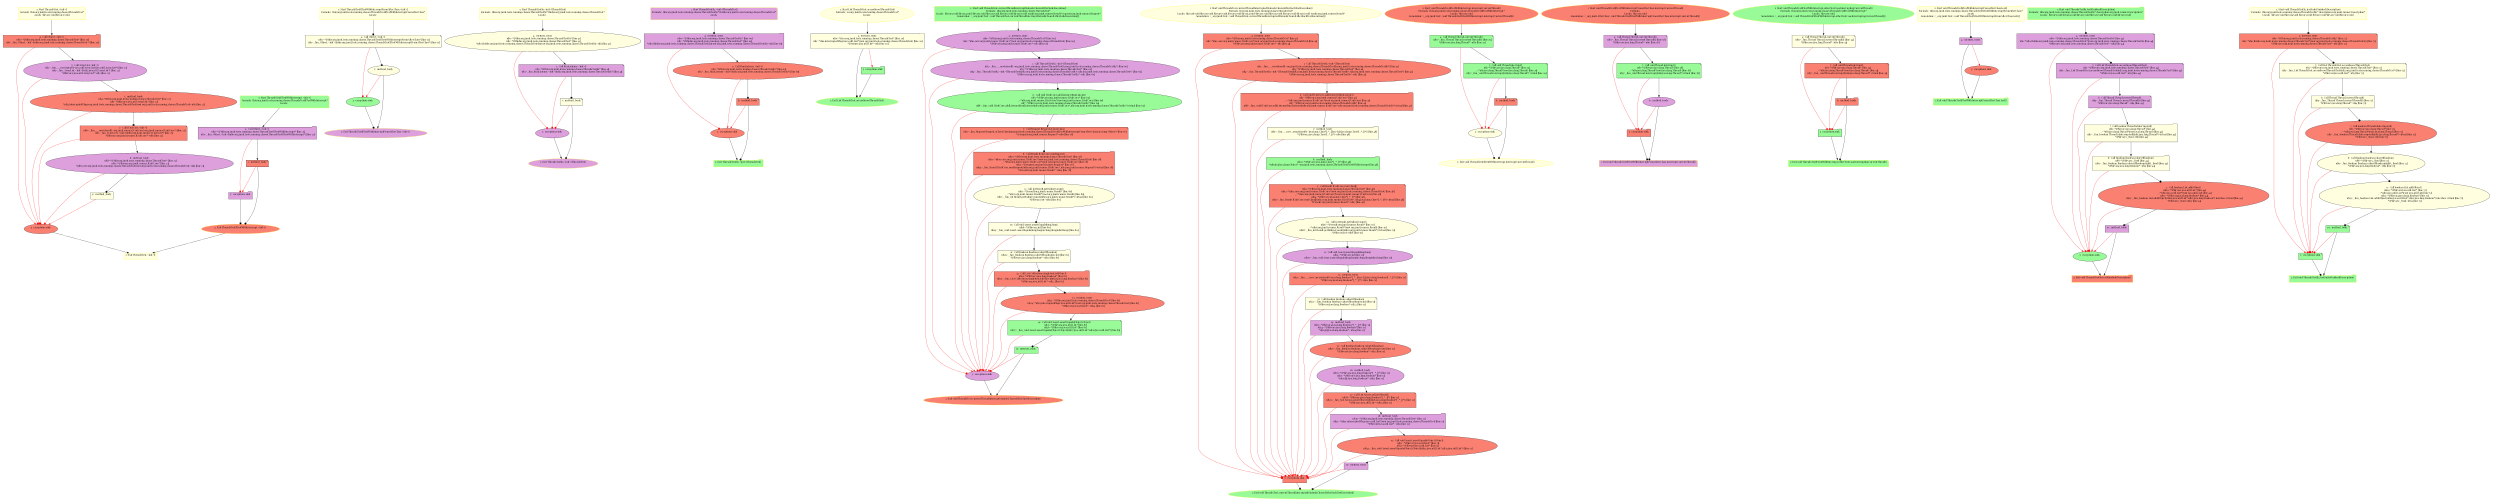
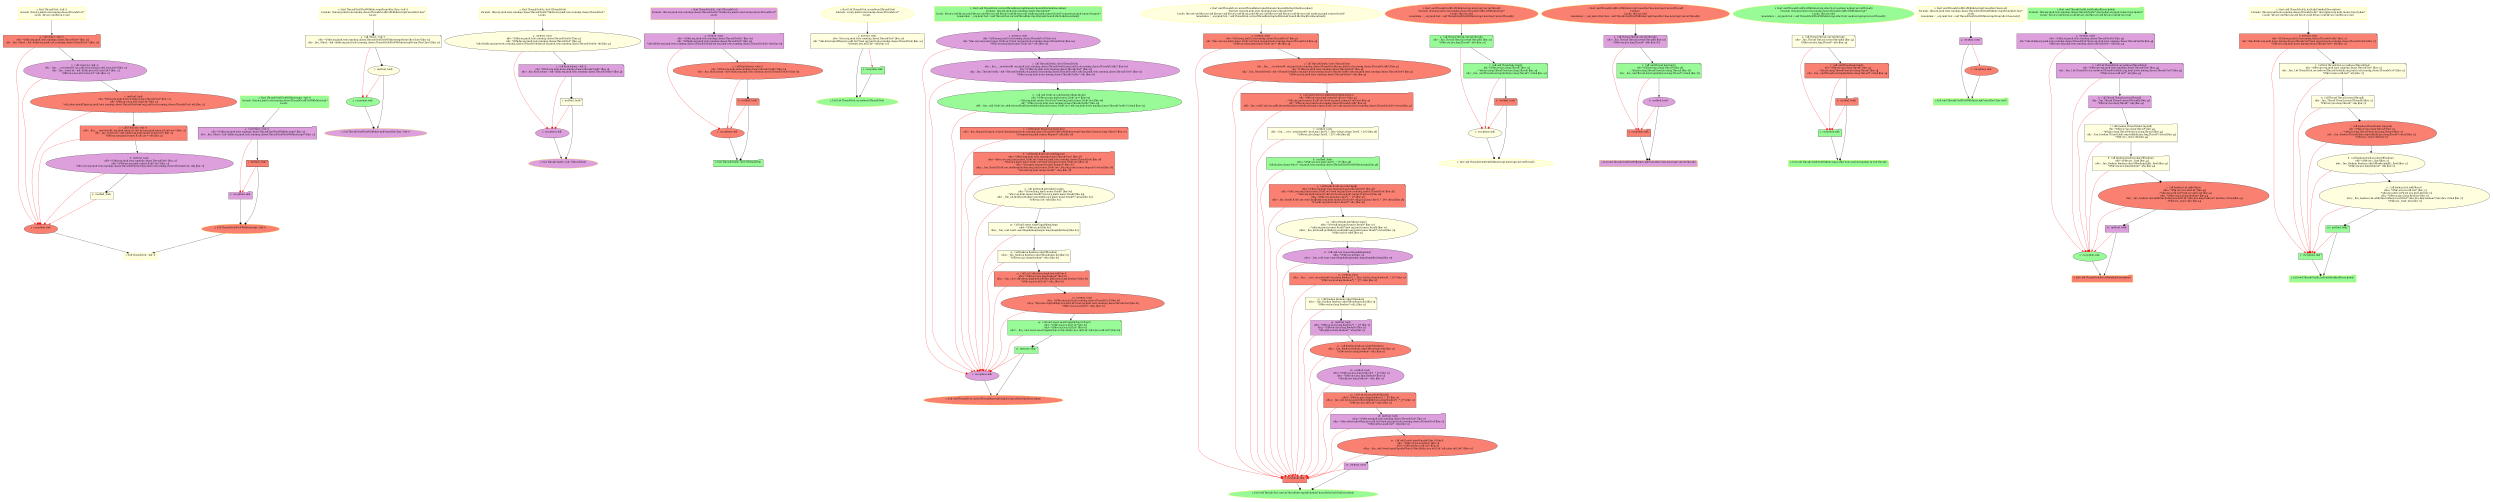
node "2: Exit ThreadsTest$2.<init>(ThreadsTest)": color yellow -> black
